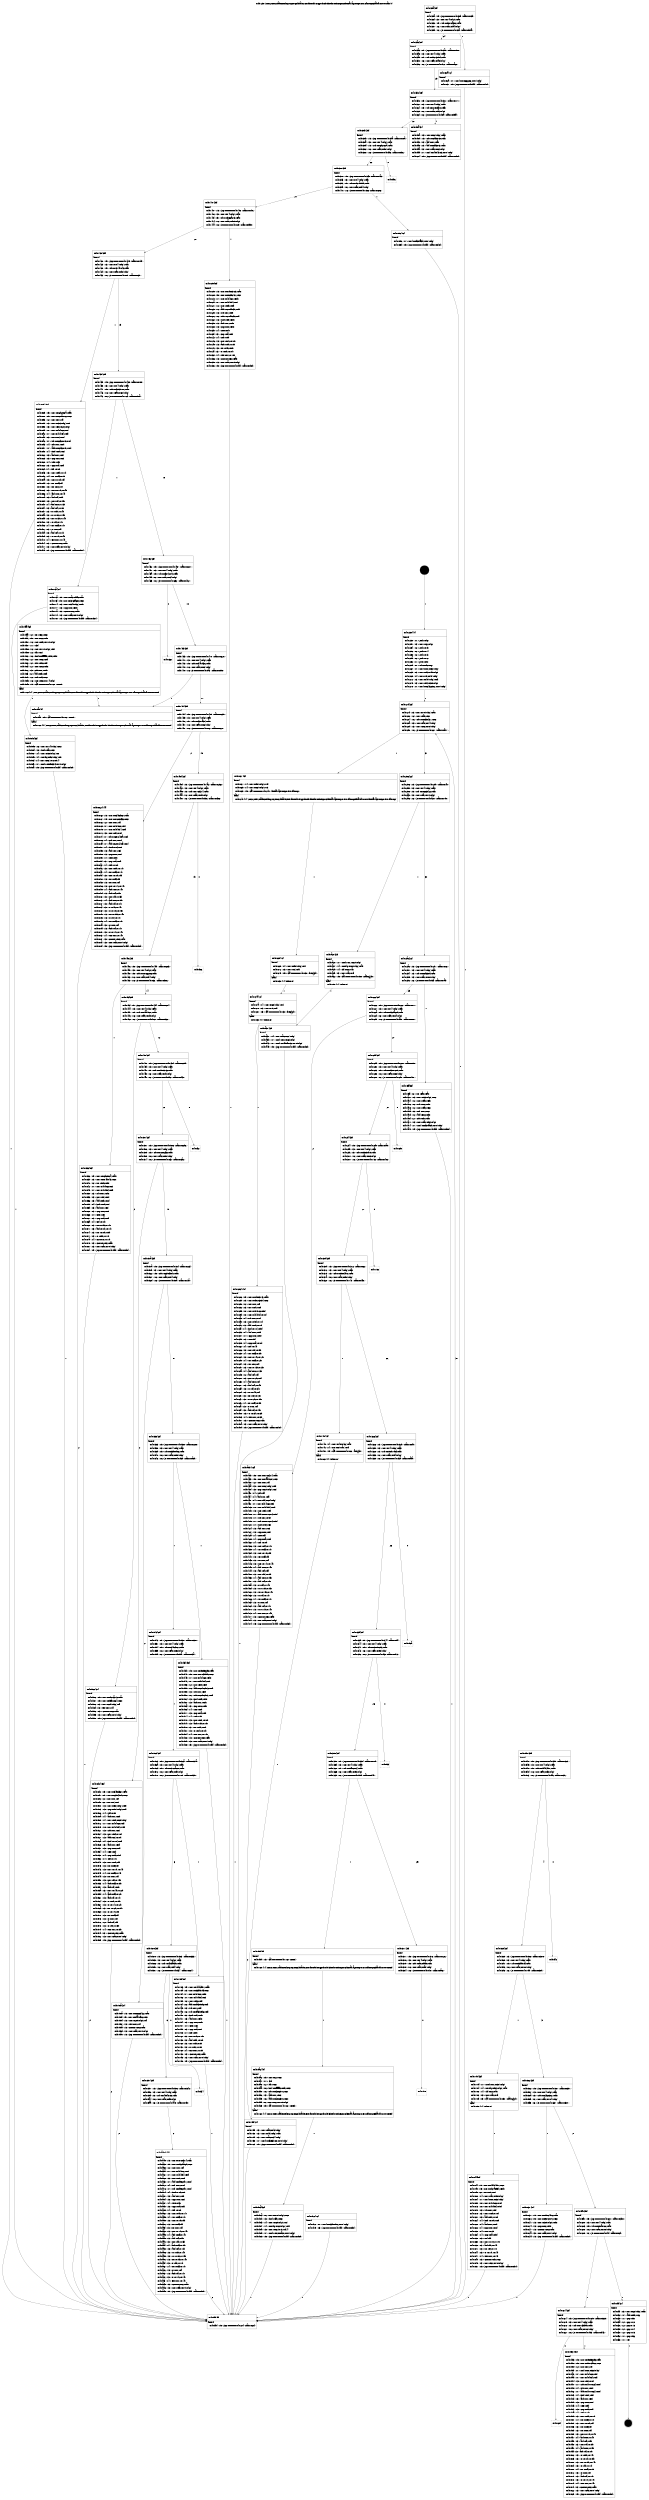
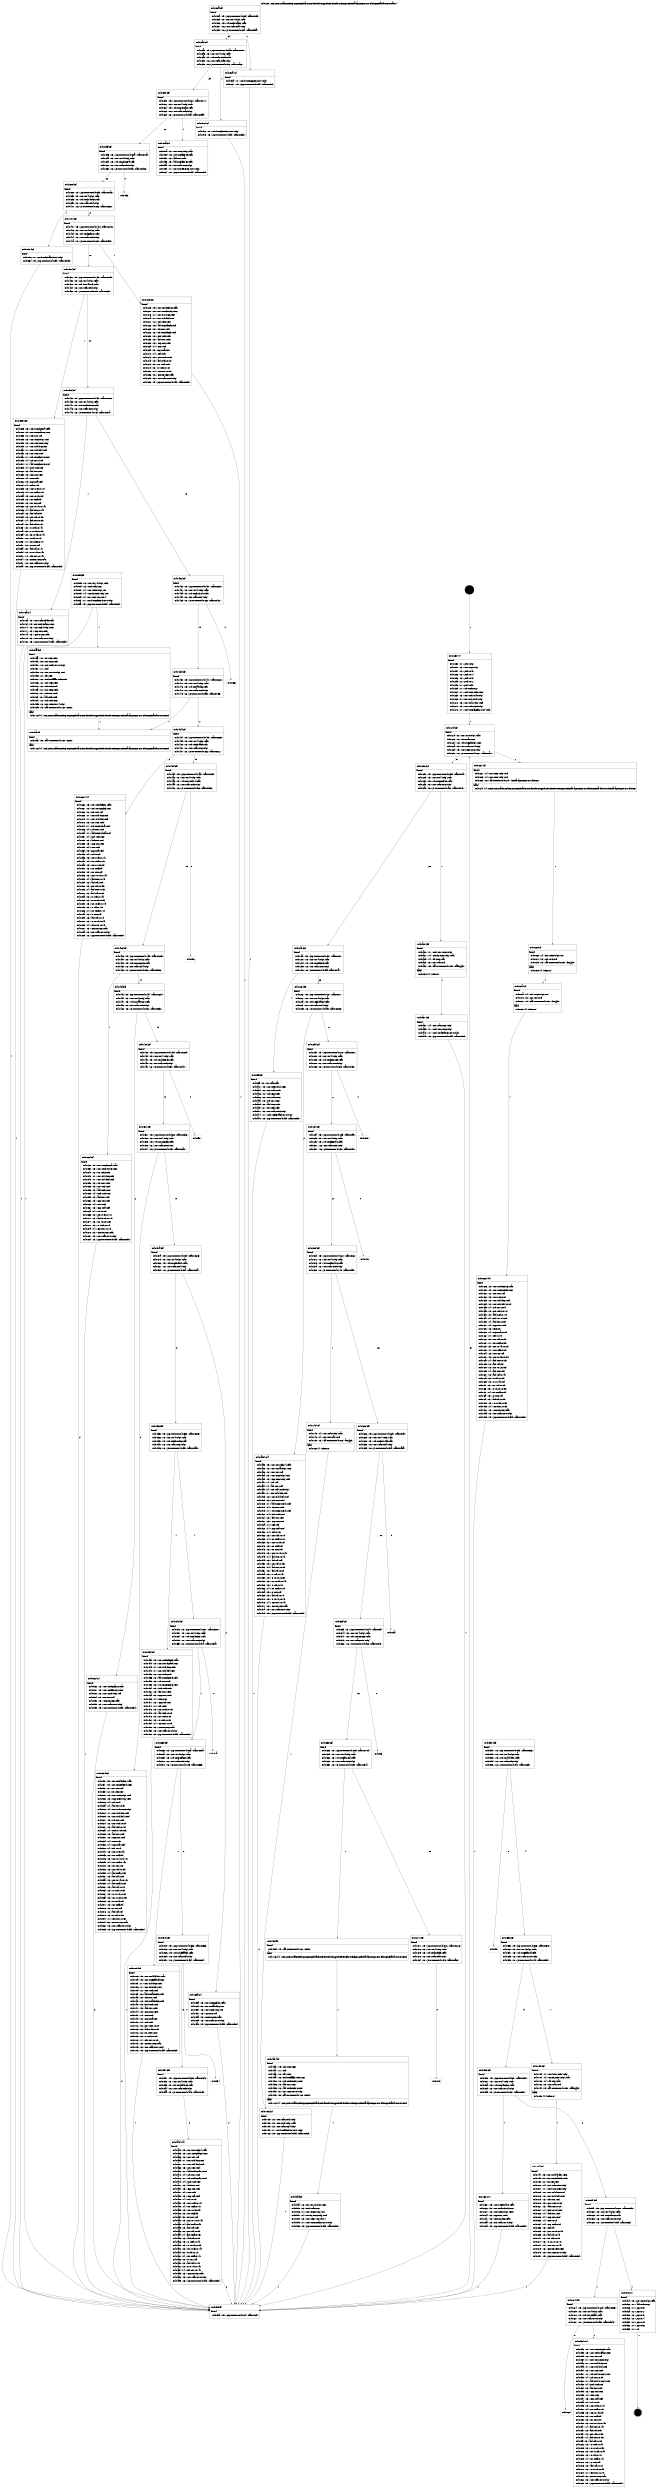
edge "0x4013a3 [25]" -> "0x401d12 [12]": added, label "1"
edge "0x4019aa [52]" -> "0x4019de [33]": reversed
node "0x401f7a": added
